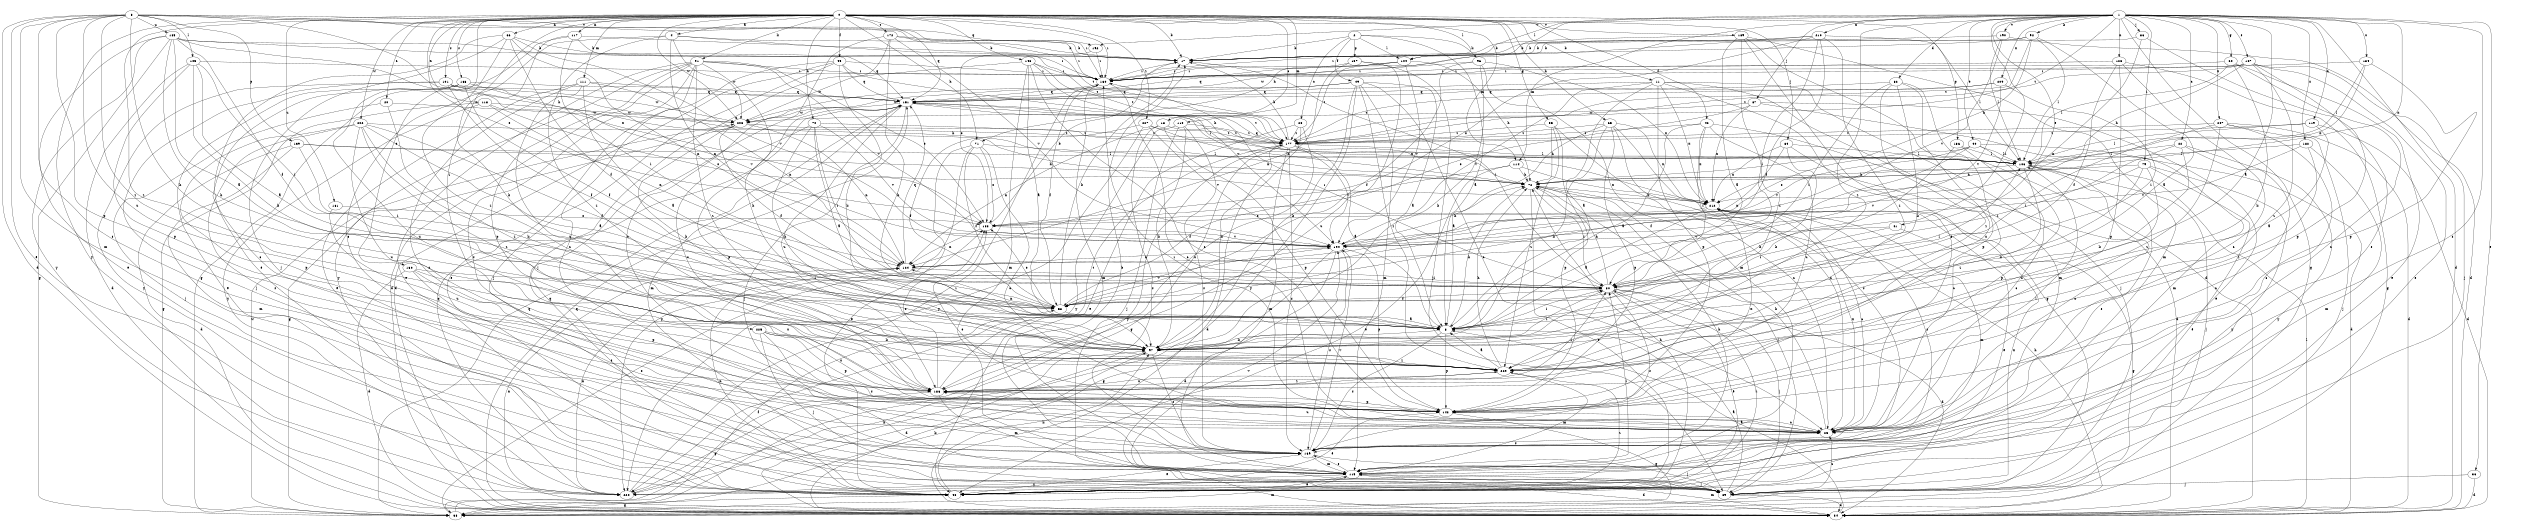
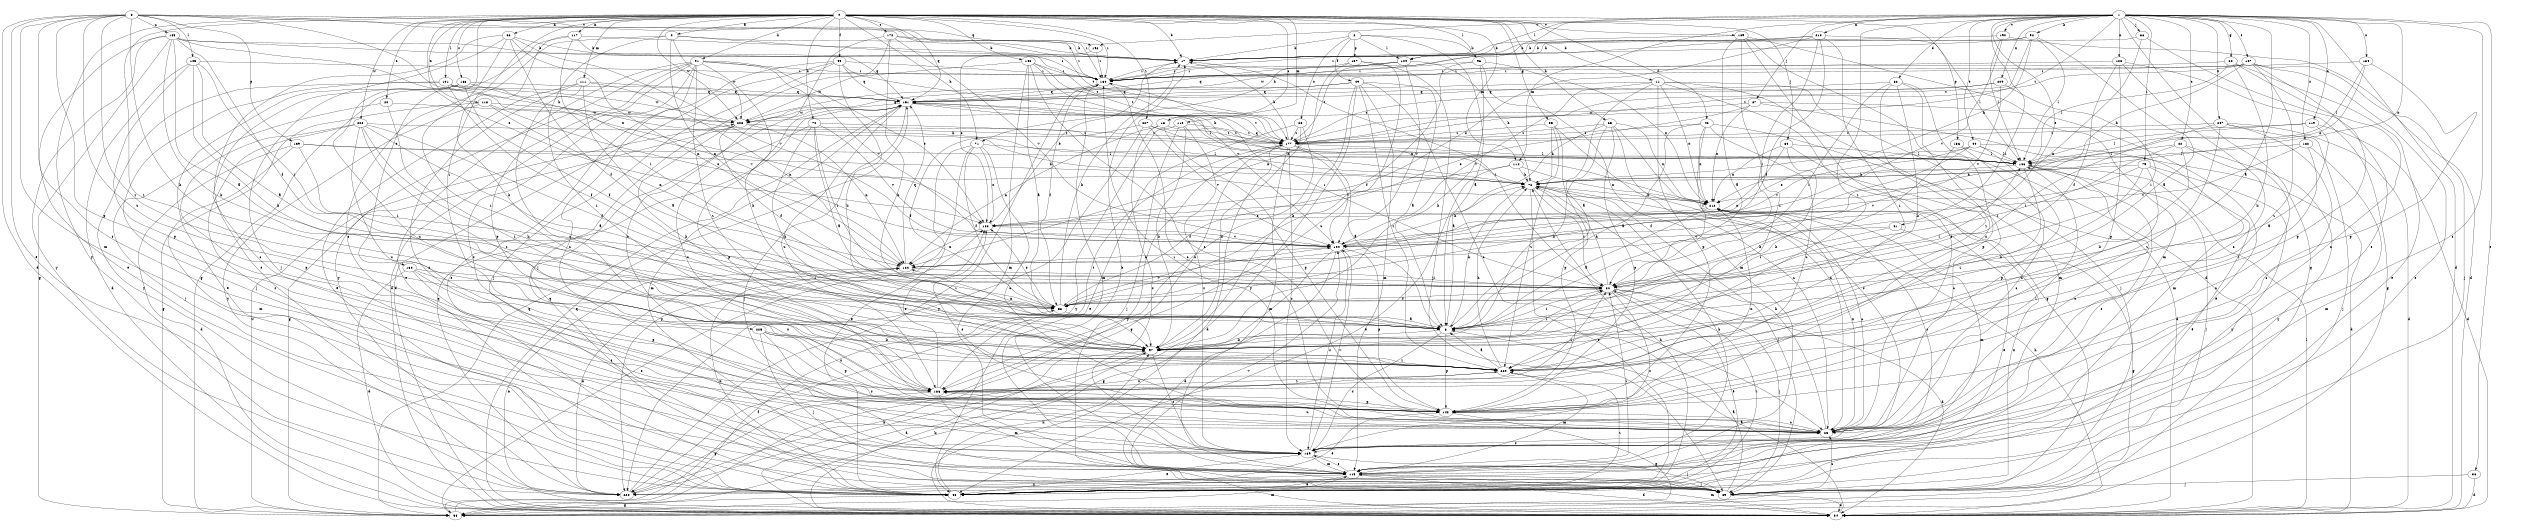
edge "0" -> "101": label "s" -> "l"
edge "49" -> "203": label "w" -> "g"
node "181": removed
